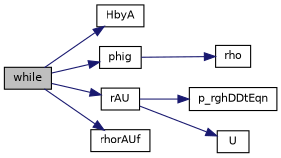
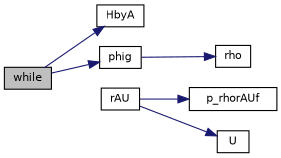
edge "while" -> "rAU": removed
node "p_rghDDtEqn": label "p_rghDDtEqn" -> "p_rhorAUf"
node "rhorAUf": removed
